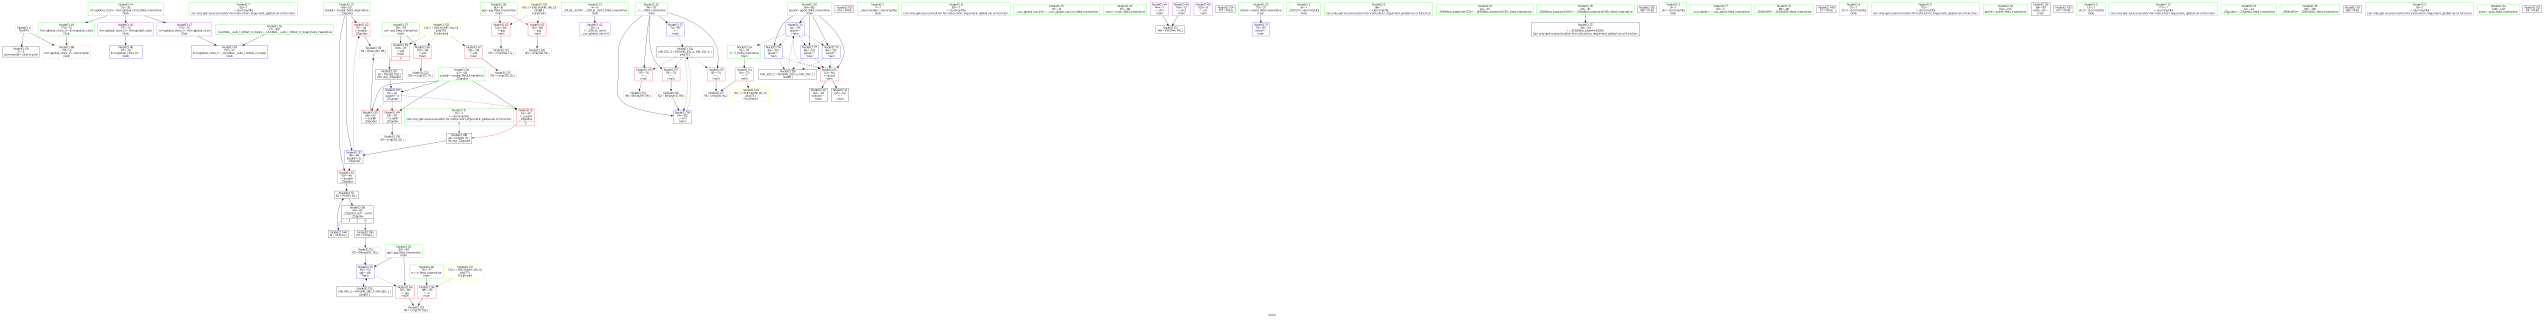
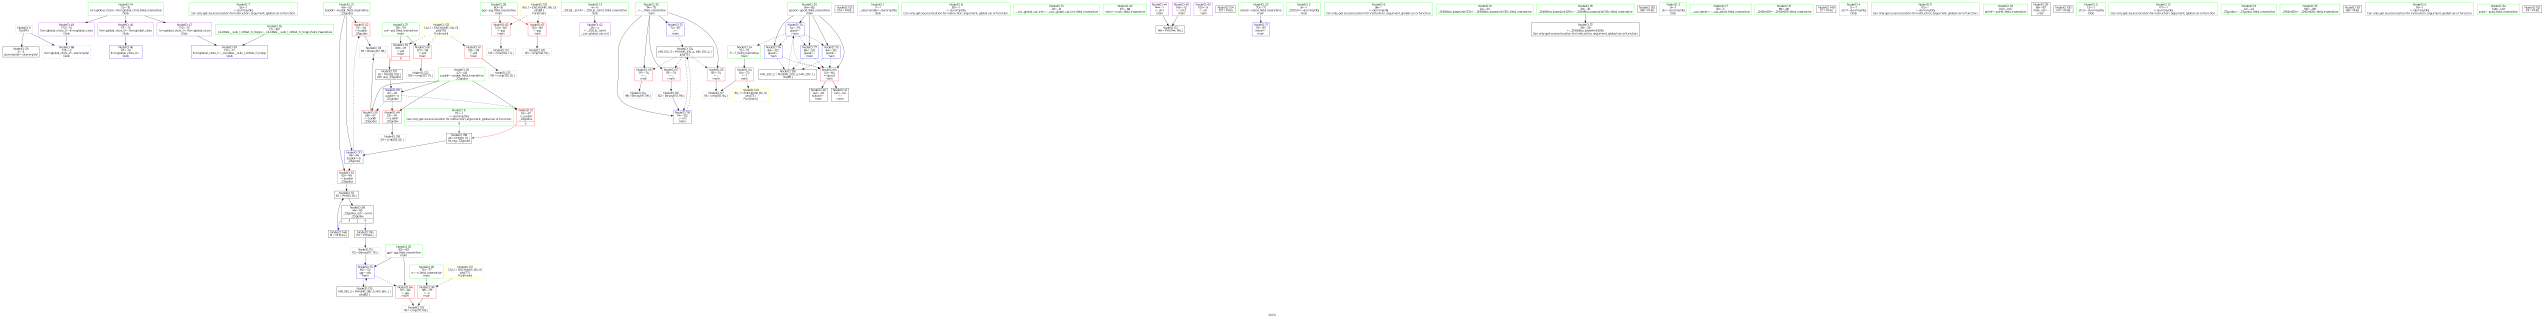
node "NodeID: 48": color green -> purple
